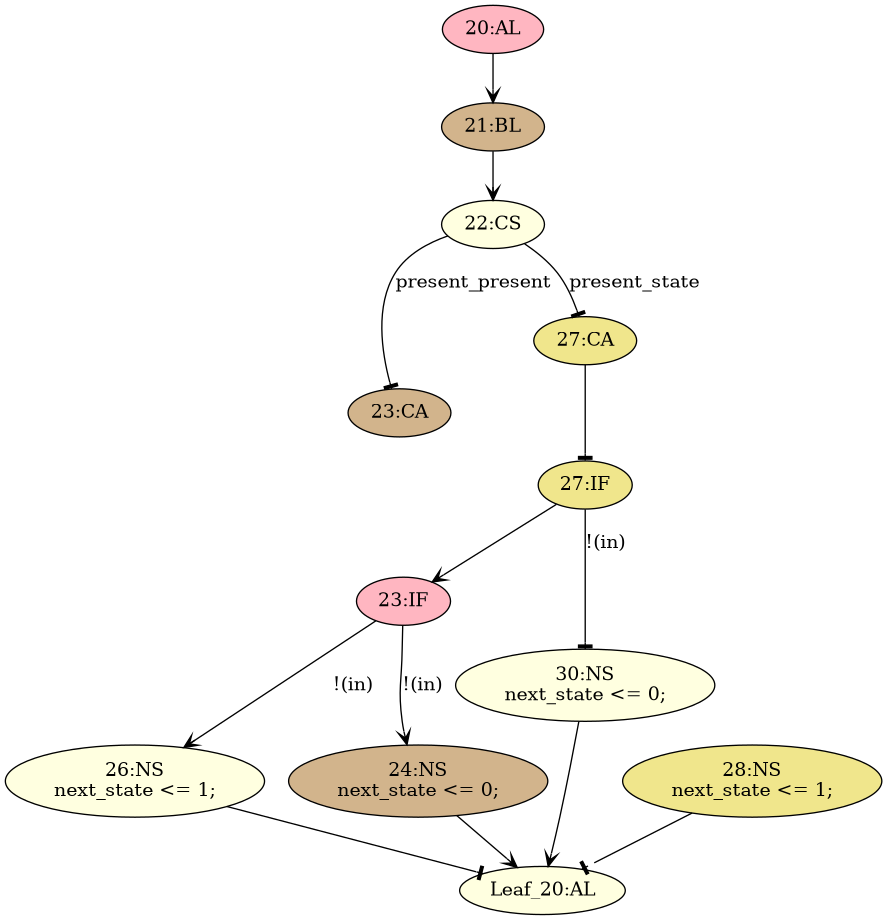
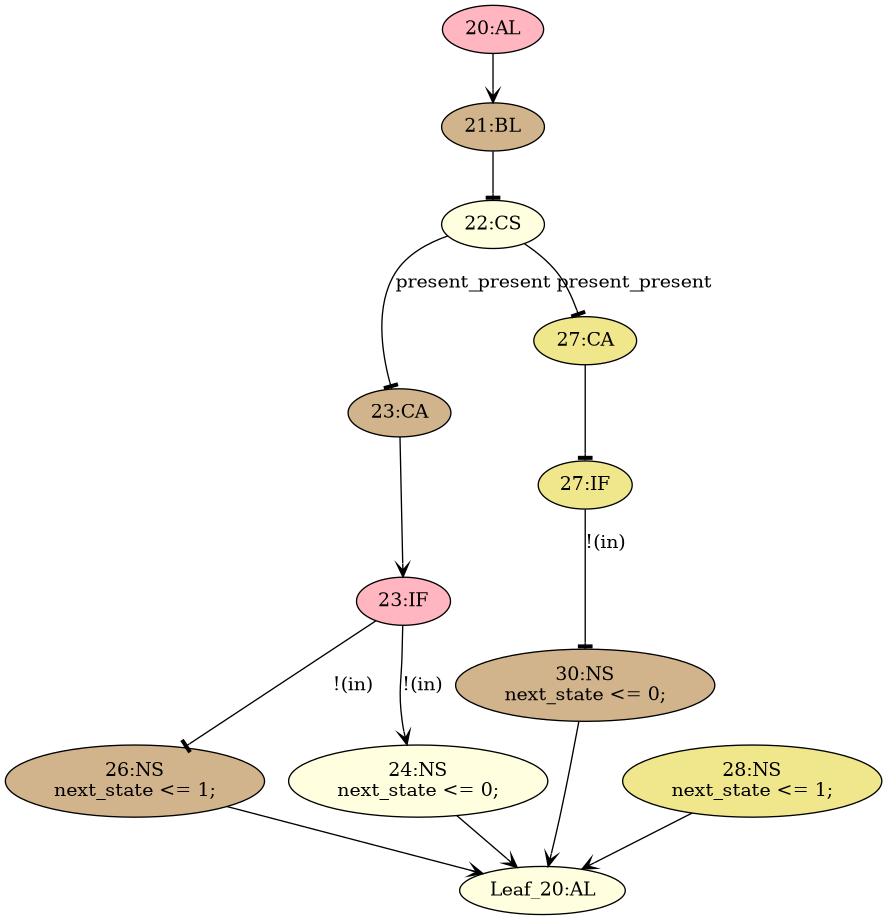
edge "21:BL" -> "22:CS": arrowhead vee -> tee
edge "22:CS" -> "27:CA": label "present_state" -> "present_present"
edge "27:IF" -> "23:IF": now "23:CA" -> "23:IF"
edge "23:IF" -> "26:NS next_state <= 1;": arrowhead vee -> tee
node "30:NS next_state <= 0;": fillcolor lightyellow -> tan
node "26:NS next_state <= 1;": fillcolor lightyellow -> tan
node "24:NS next_state <= 0;": fillcolor tan -> lightyellow
edge "28:NS next_state <= 1;" -> "Leaf_20:AL": arrowhead tee -> vee
edge "26:NS next_state <= 1;" -> "Leaf_20:AL": arrowhead tee -> vee
